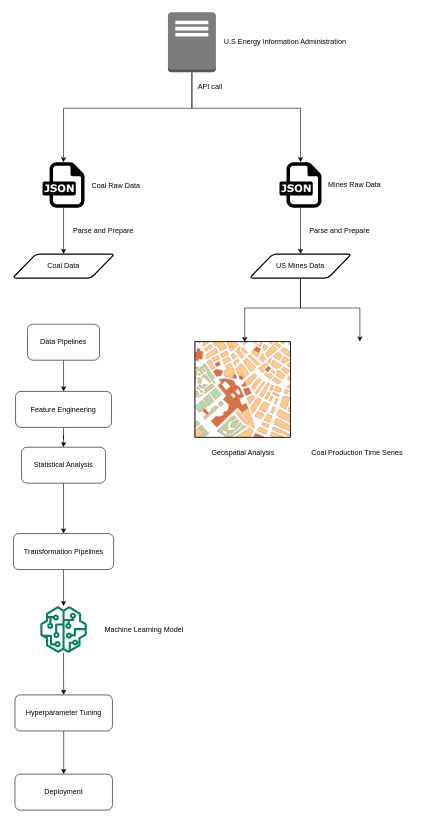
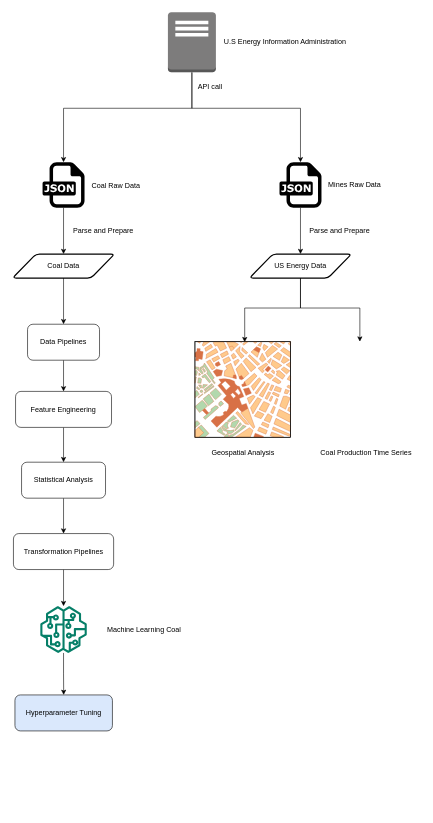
node "US Mines Data": label "US Mines Data" -> "US Energy Data"
edge "Coal Data" -> "Data Pipelines": added
node "Coal Production Time Series": moved (357, 453) -> (366, 453)
node "Statistical Analysis": moved (63, 465) -> (63, 480)
node "Machine Learning Model": label "Machine Learning Model" -> "Machine Learning Coal"
node "Hyperparameter Tuning": fillcolor #ffffff -> #dae8fc
edge "Hyperparameter Tuning" -> "Deployment": removed
node "Deployment": removed
